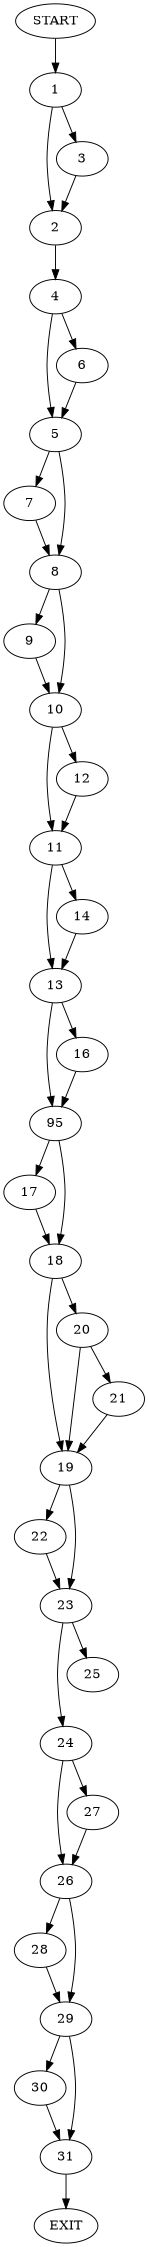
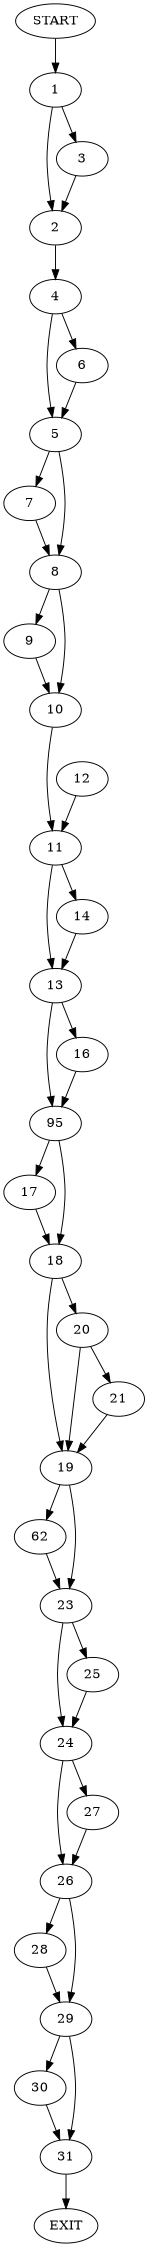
edge "10" -> "12": removed
node "22": label "22" -> "62"
edge "25" -> "24": added
